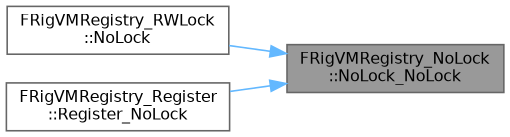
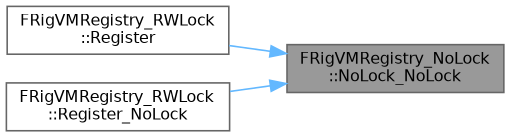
node "FRigVMRegistry_RWLock ::NoLock": label "FRigVMRegistry_RWLock ::NoLock" -> "FRigVMRegistry_RWLock ::Register"
node "FRigVMRegistry_Register ::Register_NoLock": label "FRigVMRegistry_Register ::Register_NoLock" -> "FRigVMRegistry_RWLock ::Register_NoLock"
